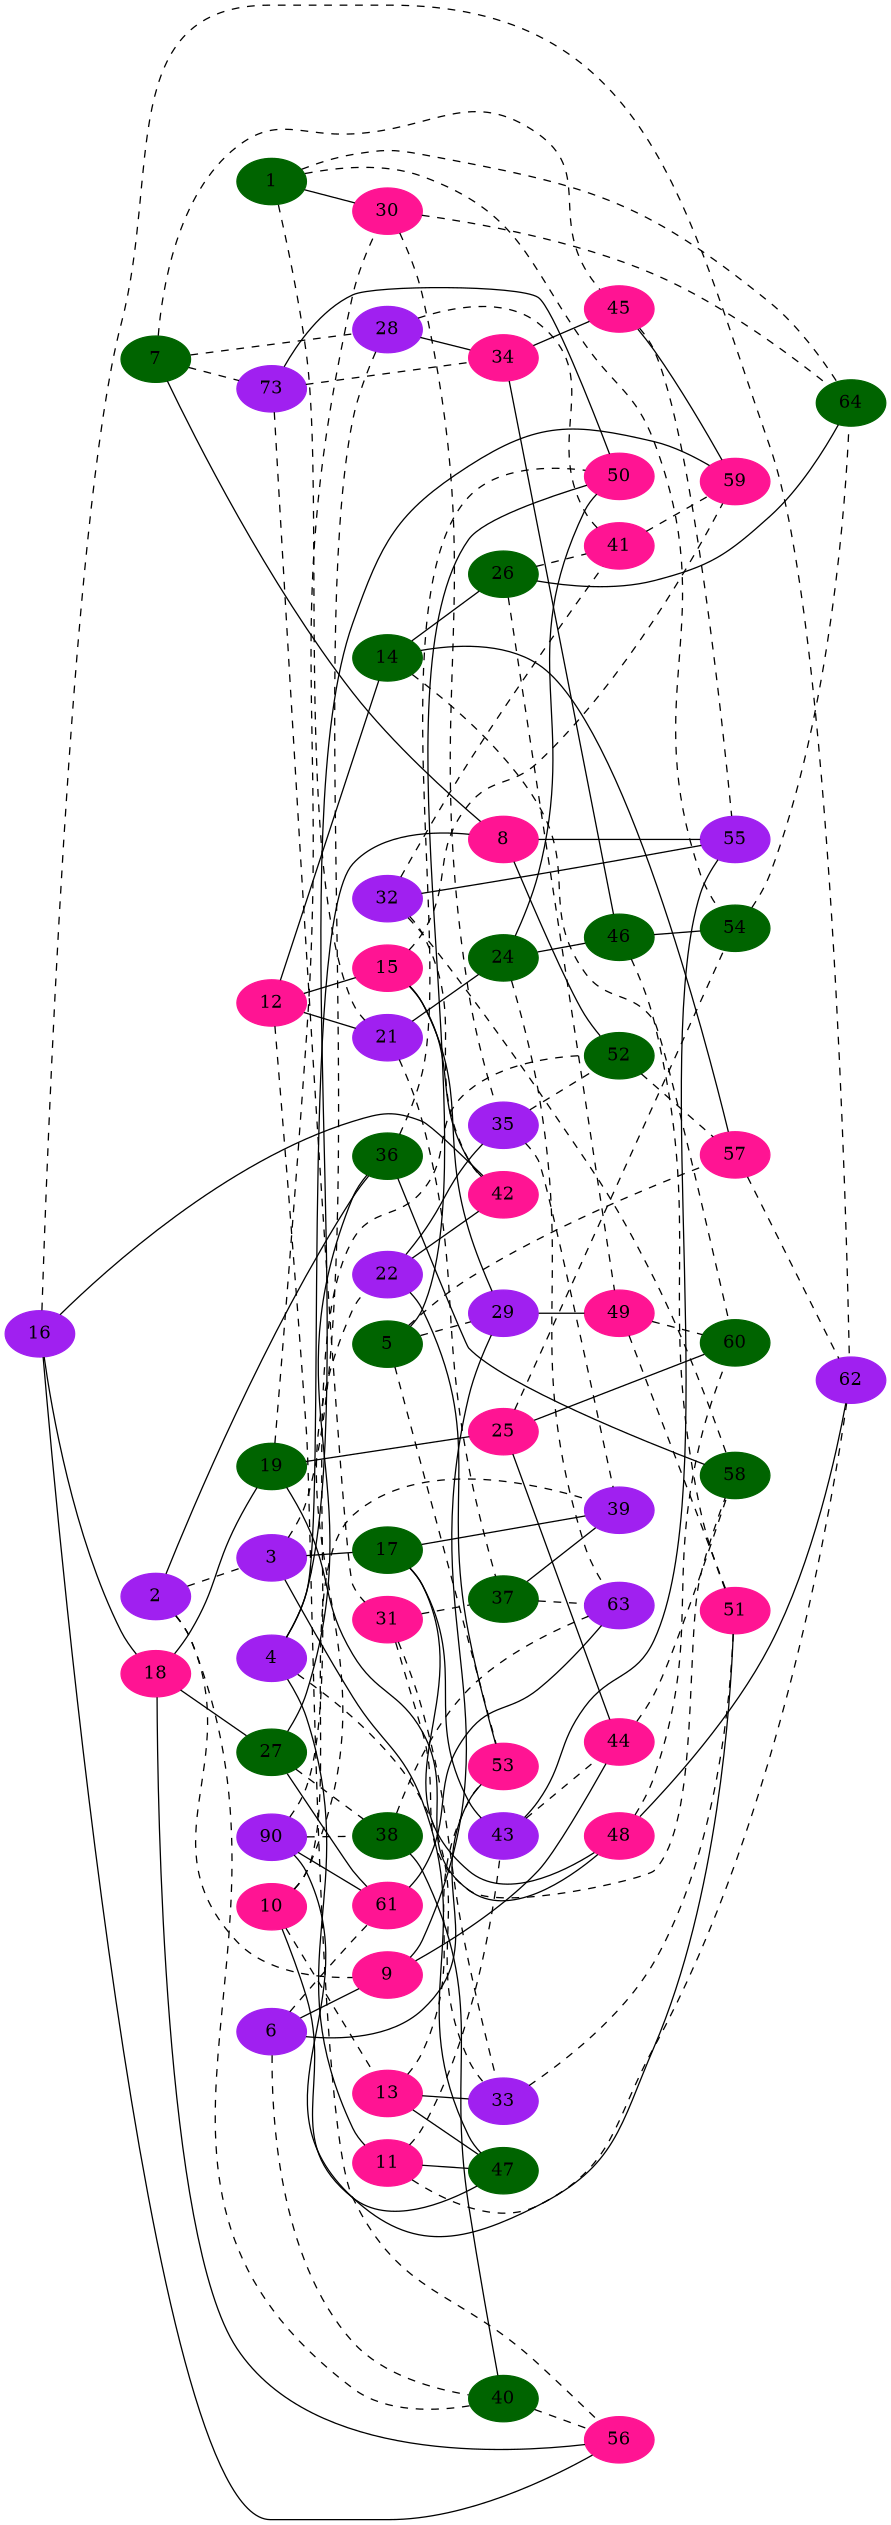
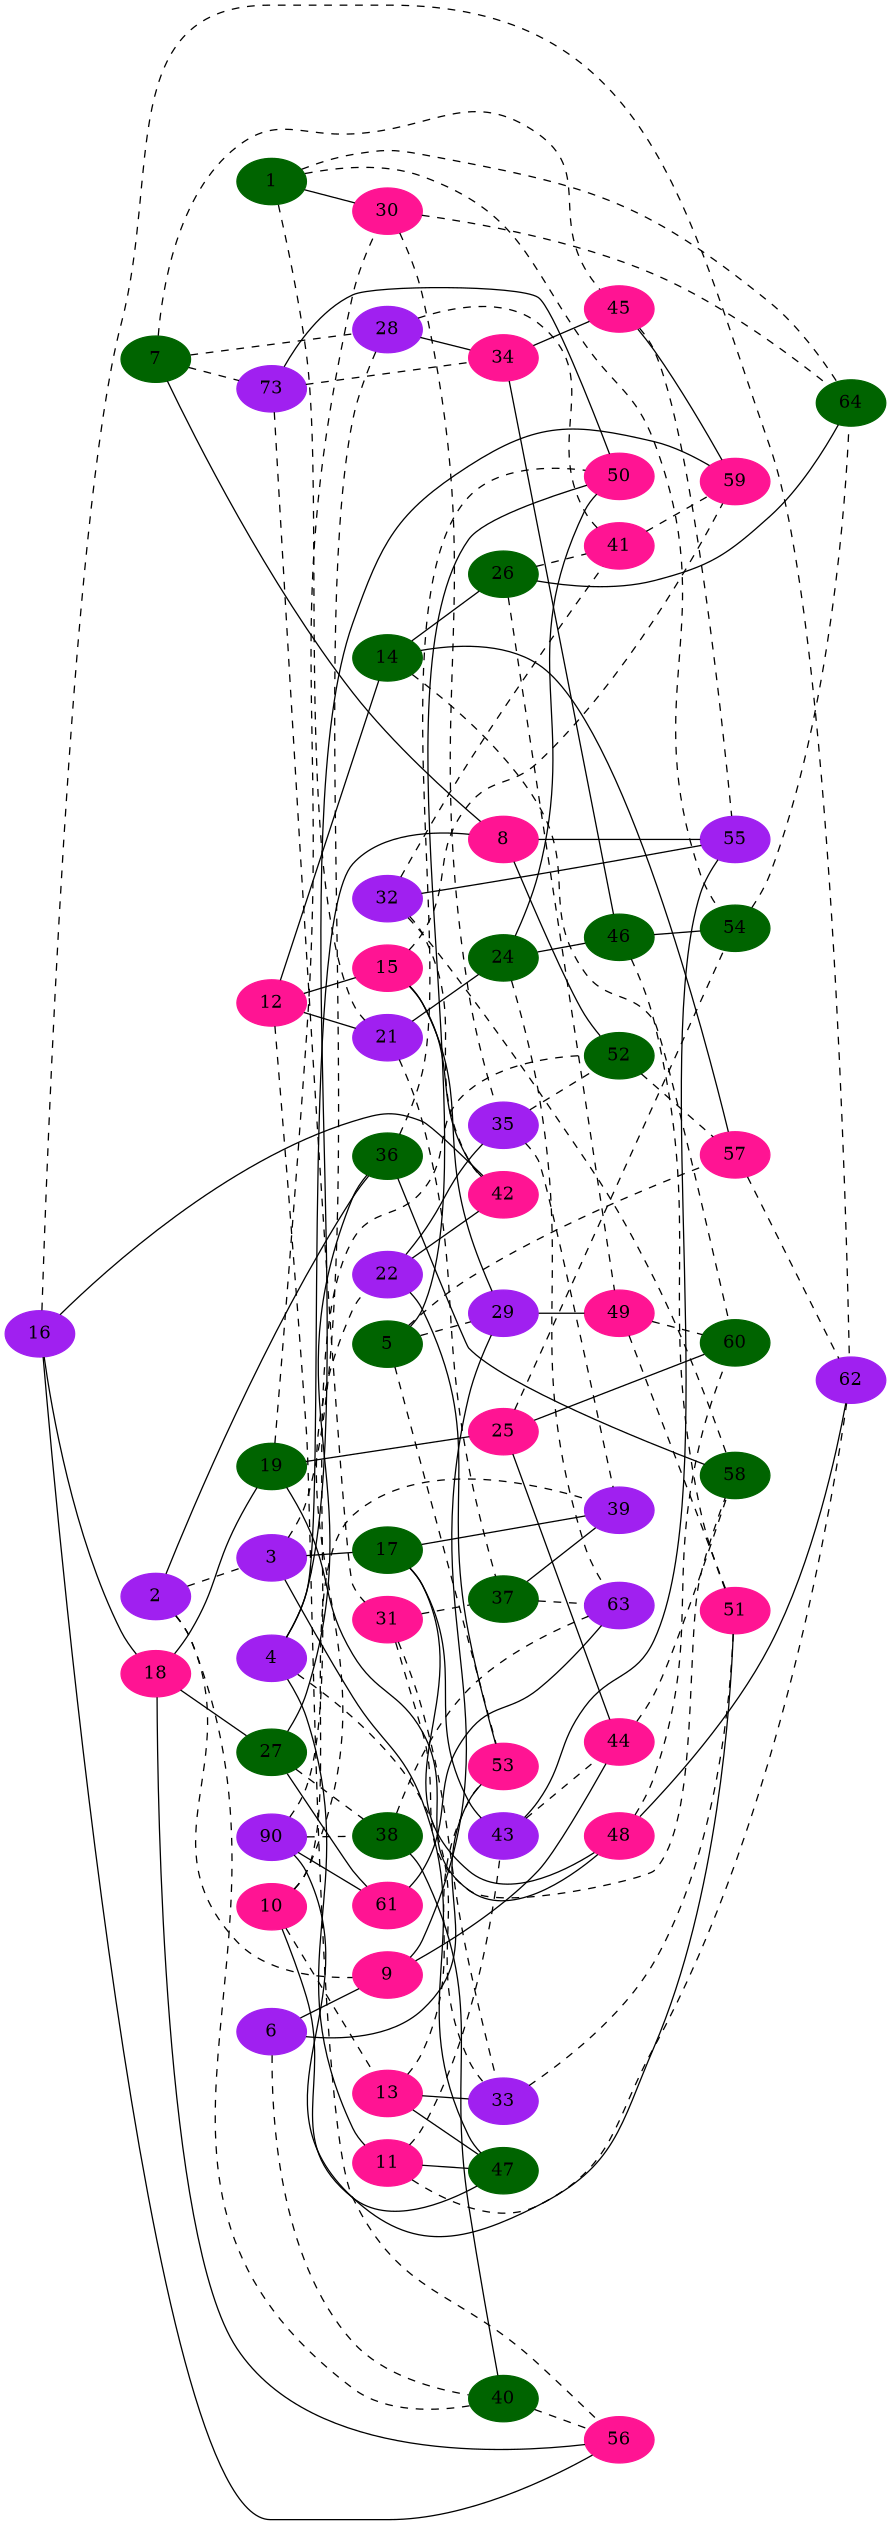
edge "61" -- "6": removed
